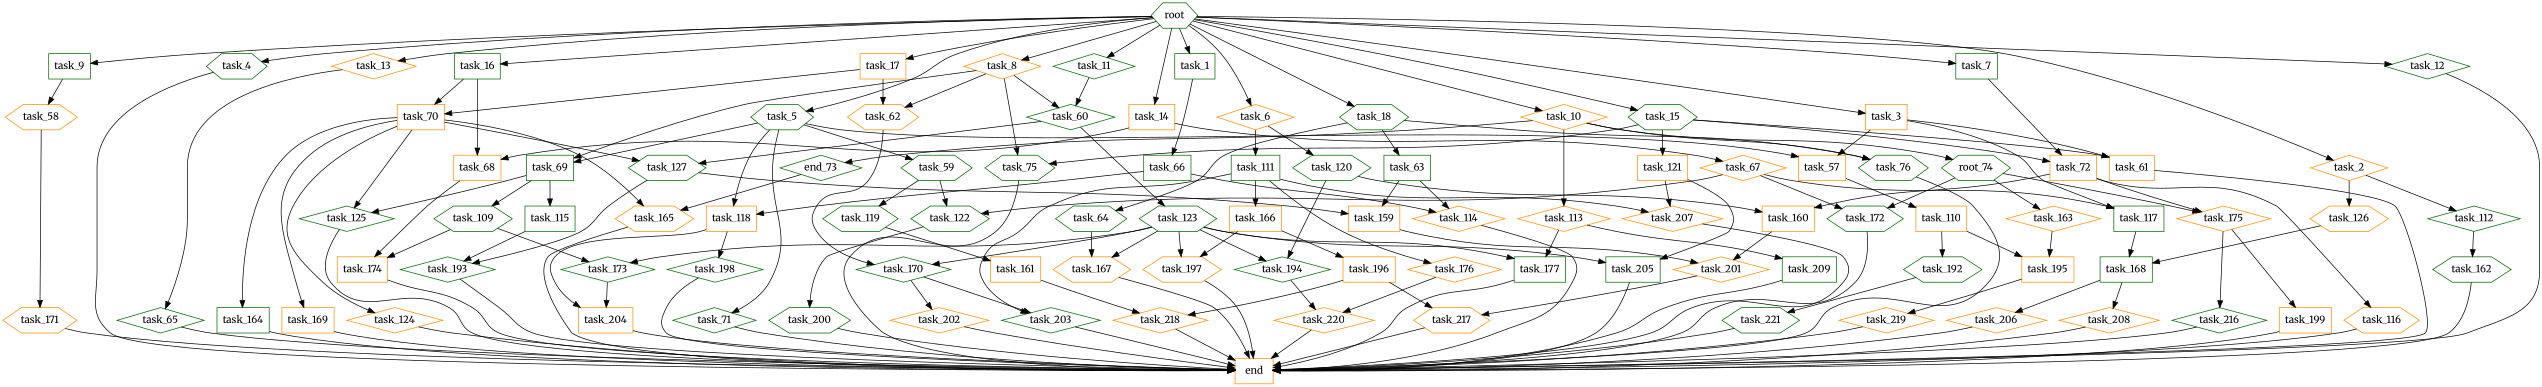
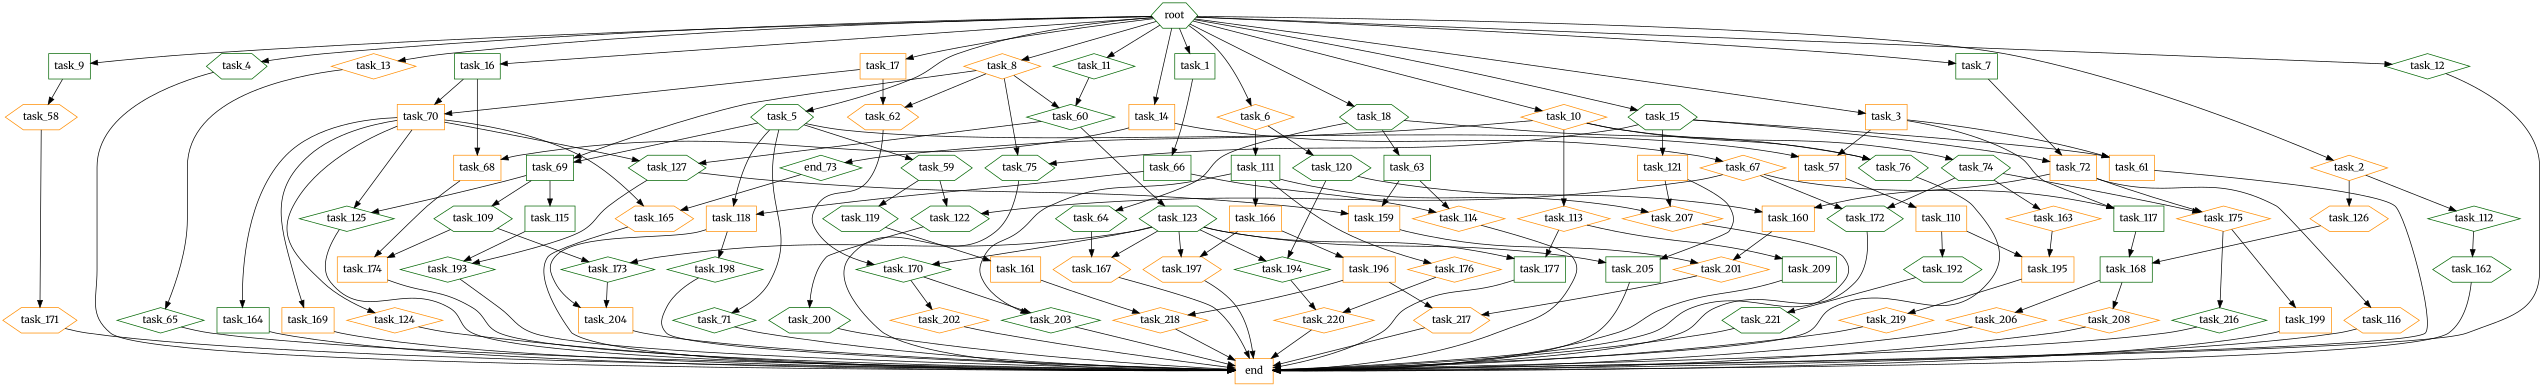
node "root_74": label "root_74" -> "task_74"
